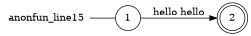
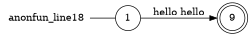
node "anonfun_line15": label "anonfun_line15" -> "anonfun_line18"
node "2": label "2" -> "9"
